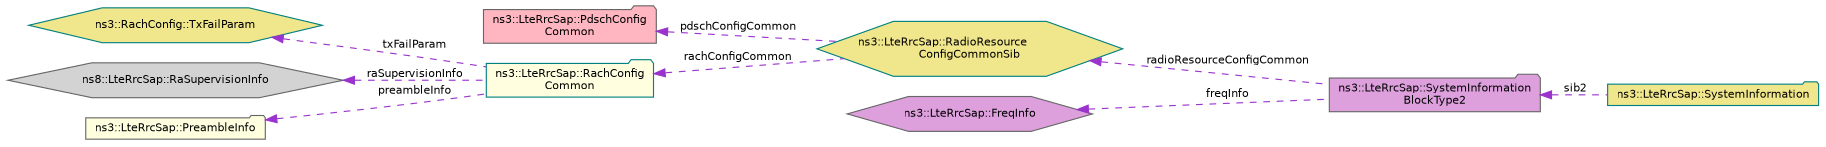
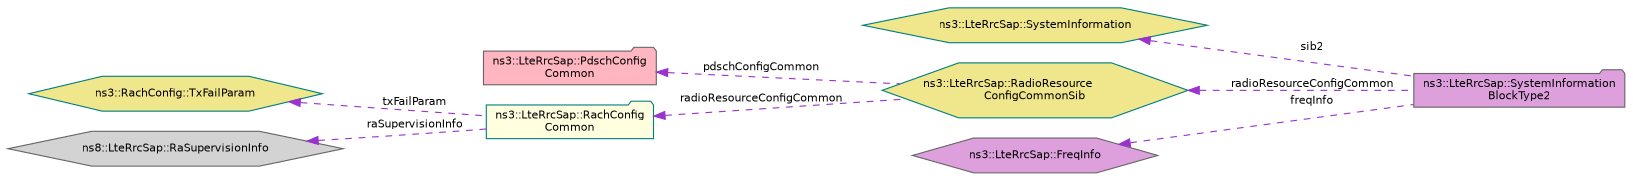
edge "ns3::LteRrcSap::RadioResource ConfigCommonSib" -> "ns3::LteRrcSap::RachConfig Common": label " rachConfigCommon" -> " radioResourceConfigCommon"
edge "ns3::LteRrcSap::SystemInformation" -> "ns3::LteRrcSap::SystemInformation BlockType2": reversed
node "ns3::LteRrcSap::SystemInformation": shape folder -> hexagon
node "ns3::LteRrcSap::PreambleInfo": removed
